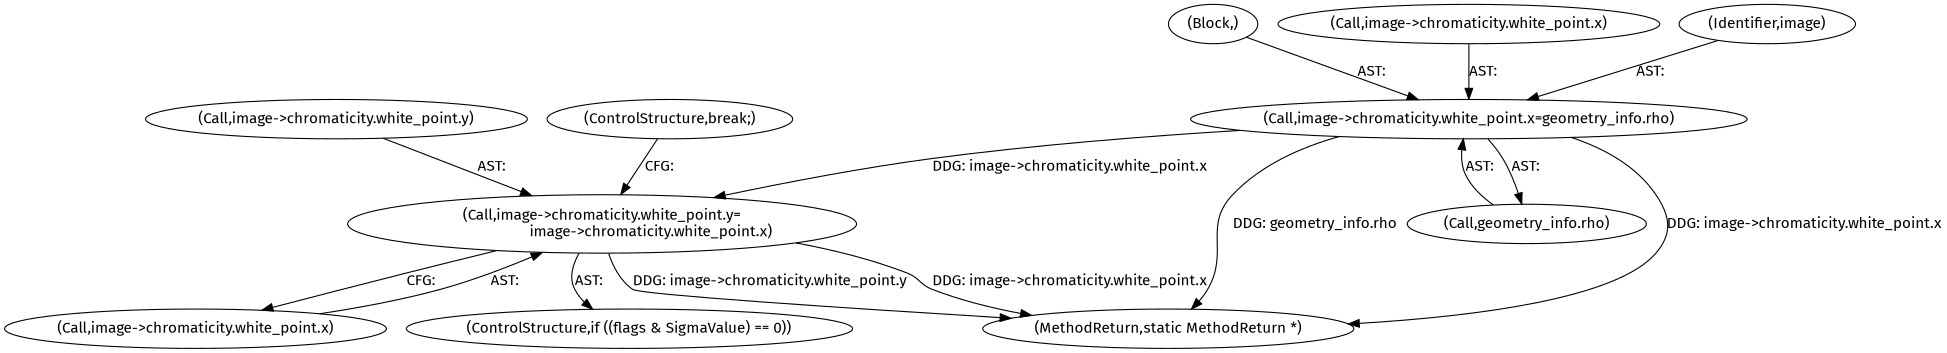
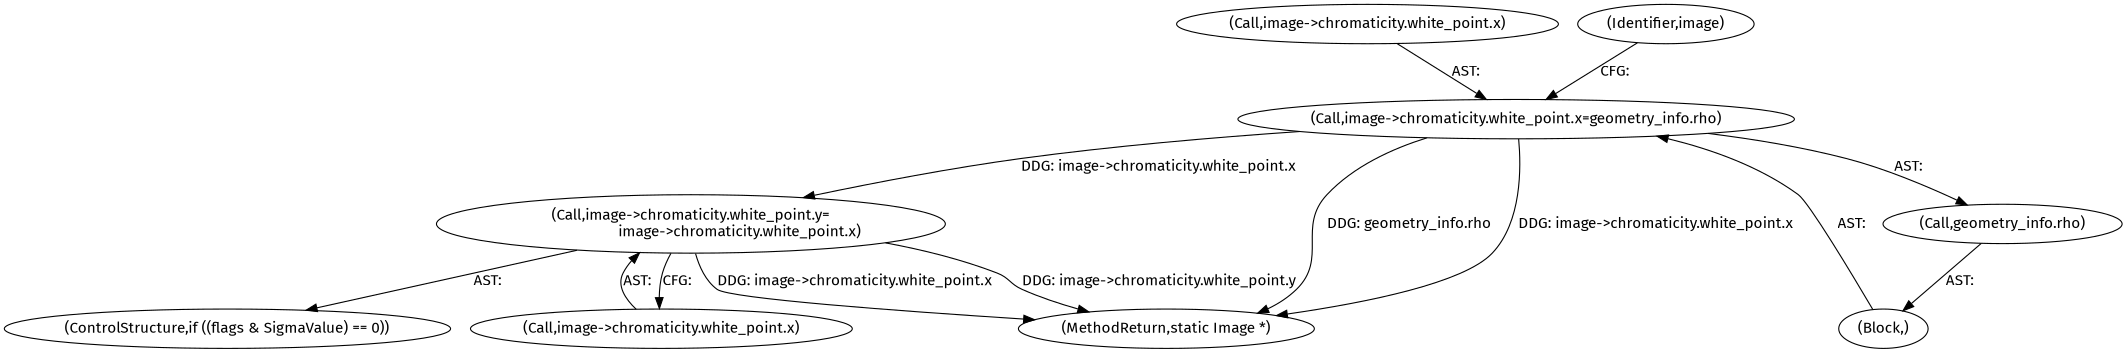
edge "(Identifier,image)" -> "(Call,image->chromaticity.white_point.x=geometry_info.rho)": label "AST: " -> "CFG: "
node "(Call,image->chromaticity.white_point.y)": removed
node "(ControlStructure,break;)": removed
edge "(Call,geometry_info.rho)" -> "(Call,image->chromaticity.white_point.x=geometry_info.rho)": now "(Call,geometry_info.rho)" -> "(Block,)"
node "(MethodReturn,static MethodReturn *)": label "(MethodReturn,static MethodReturn *)" -> "(MethodReturn,static Image *)"
